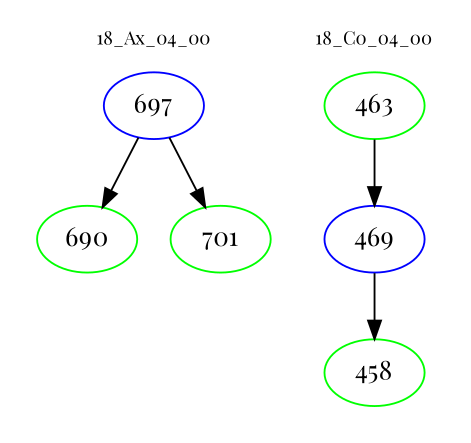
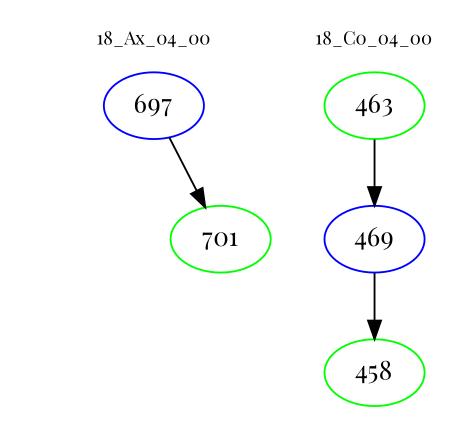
node "690": removed
